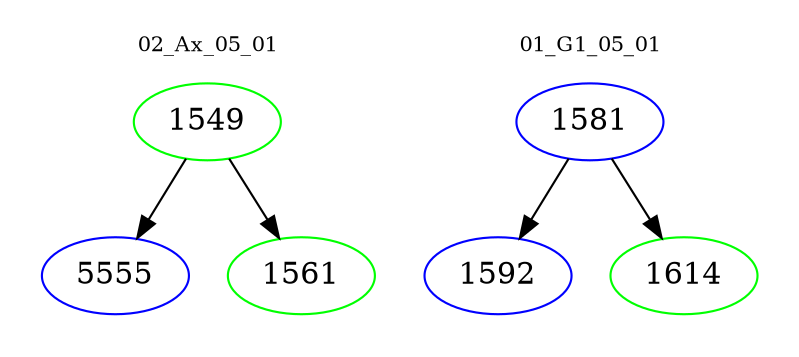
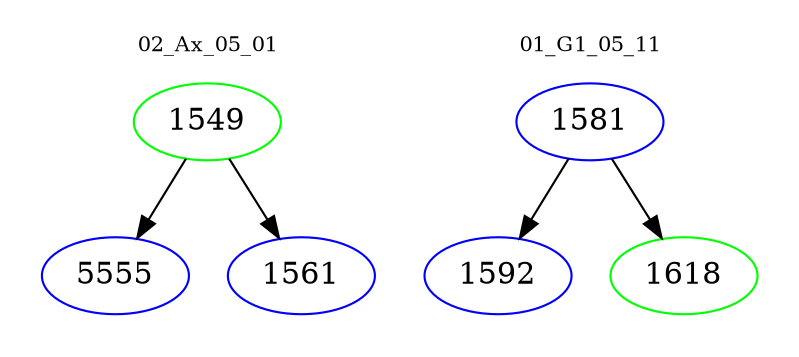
cluster "01_G1_05_01": label "01_G1_05_01" -> "01_G1_05_11"
node "1561": color green -> blue
node "1614": label "1614" -> "1618"
